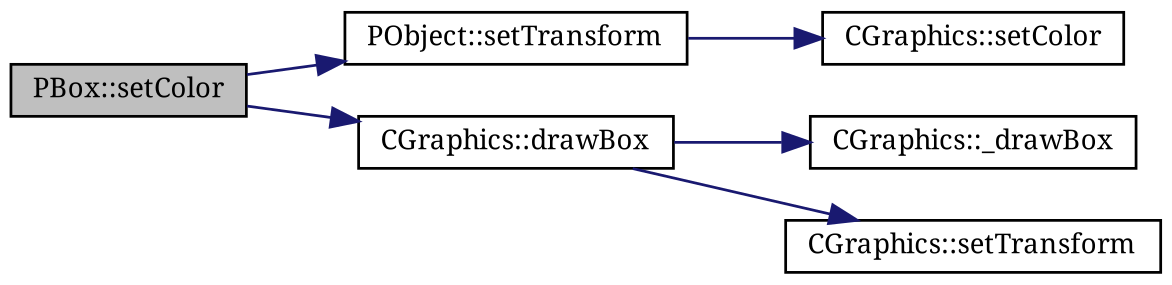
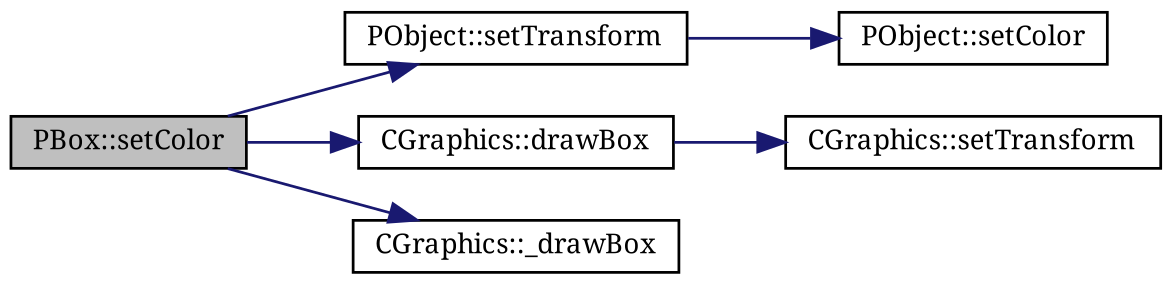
node "CGraphics::setColor": label "CGraphics::setColor" -> "PObject::setColor"
edge "CGraphics::drawBox" -> "CGraphics::_drawBox": now "PBox::setColor" -> "CGraphics::_drawBox"
